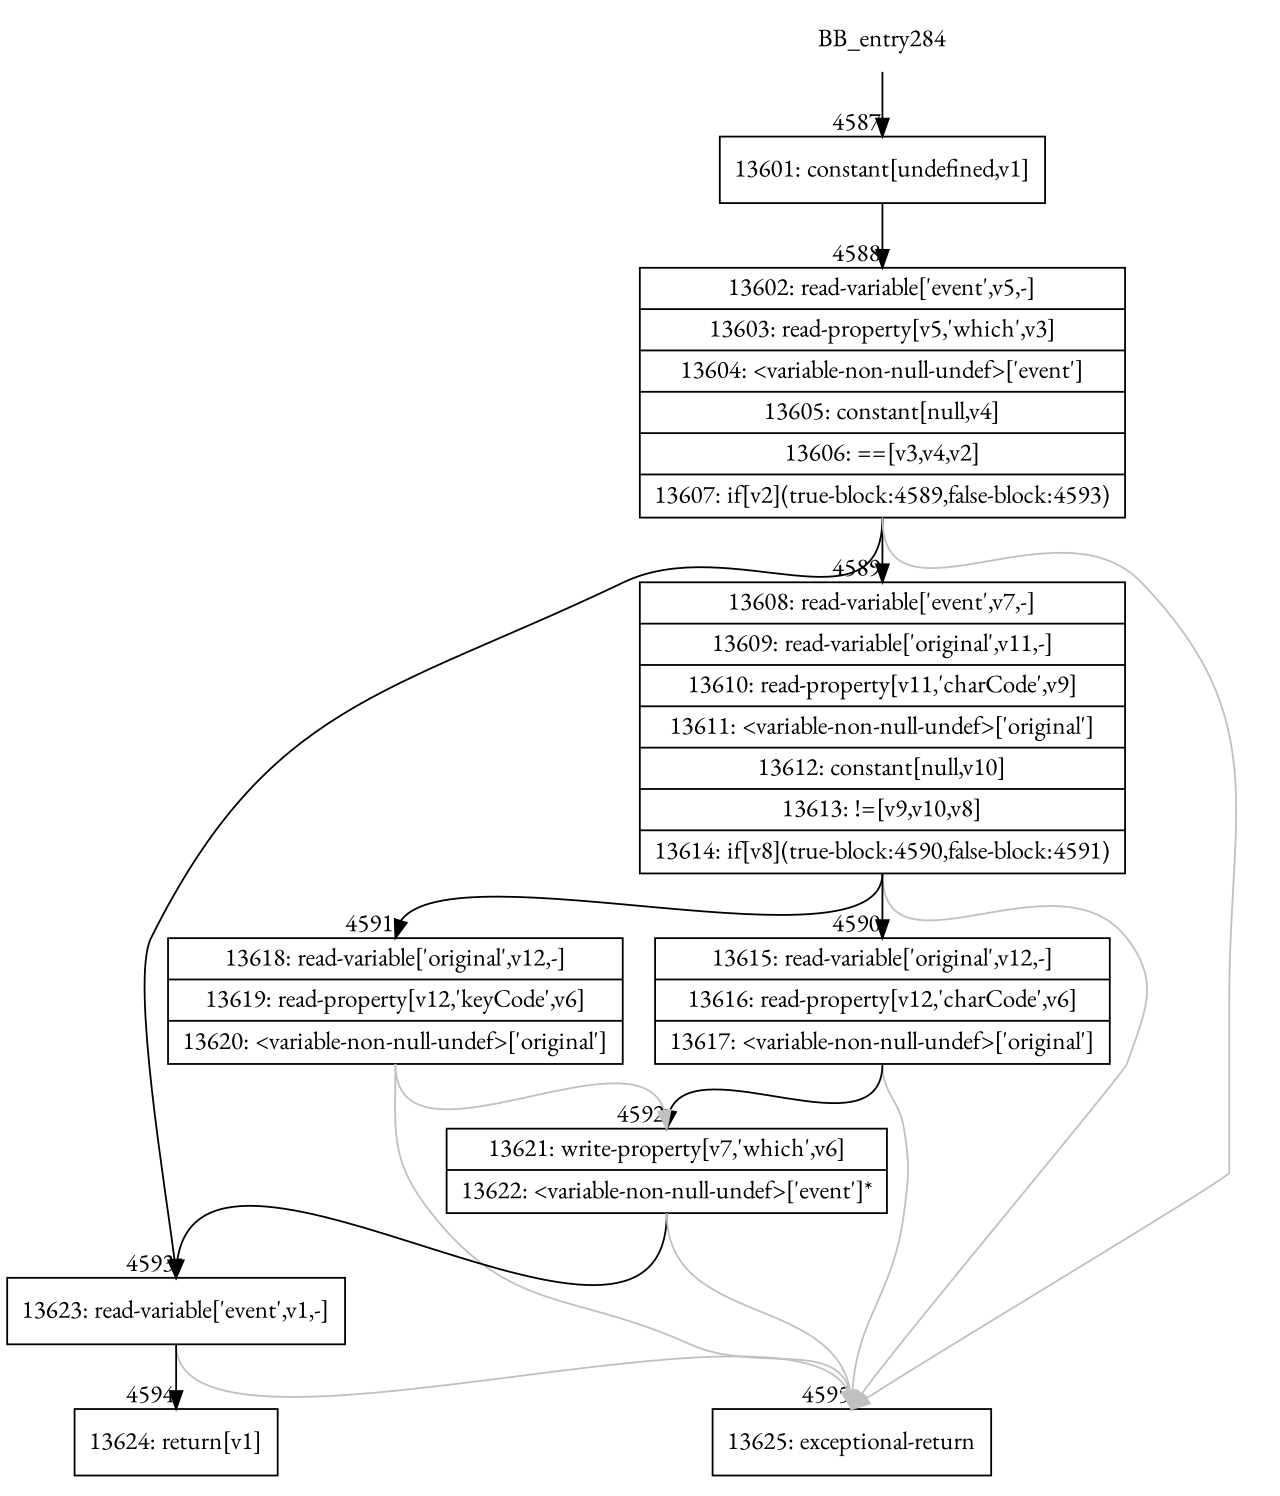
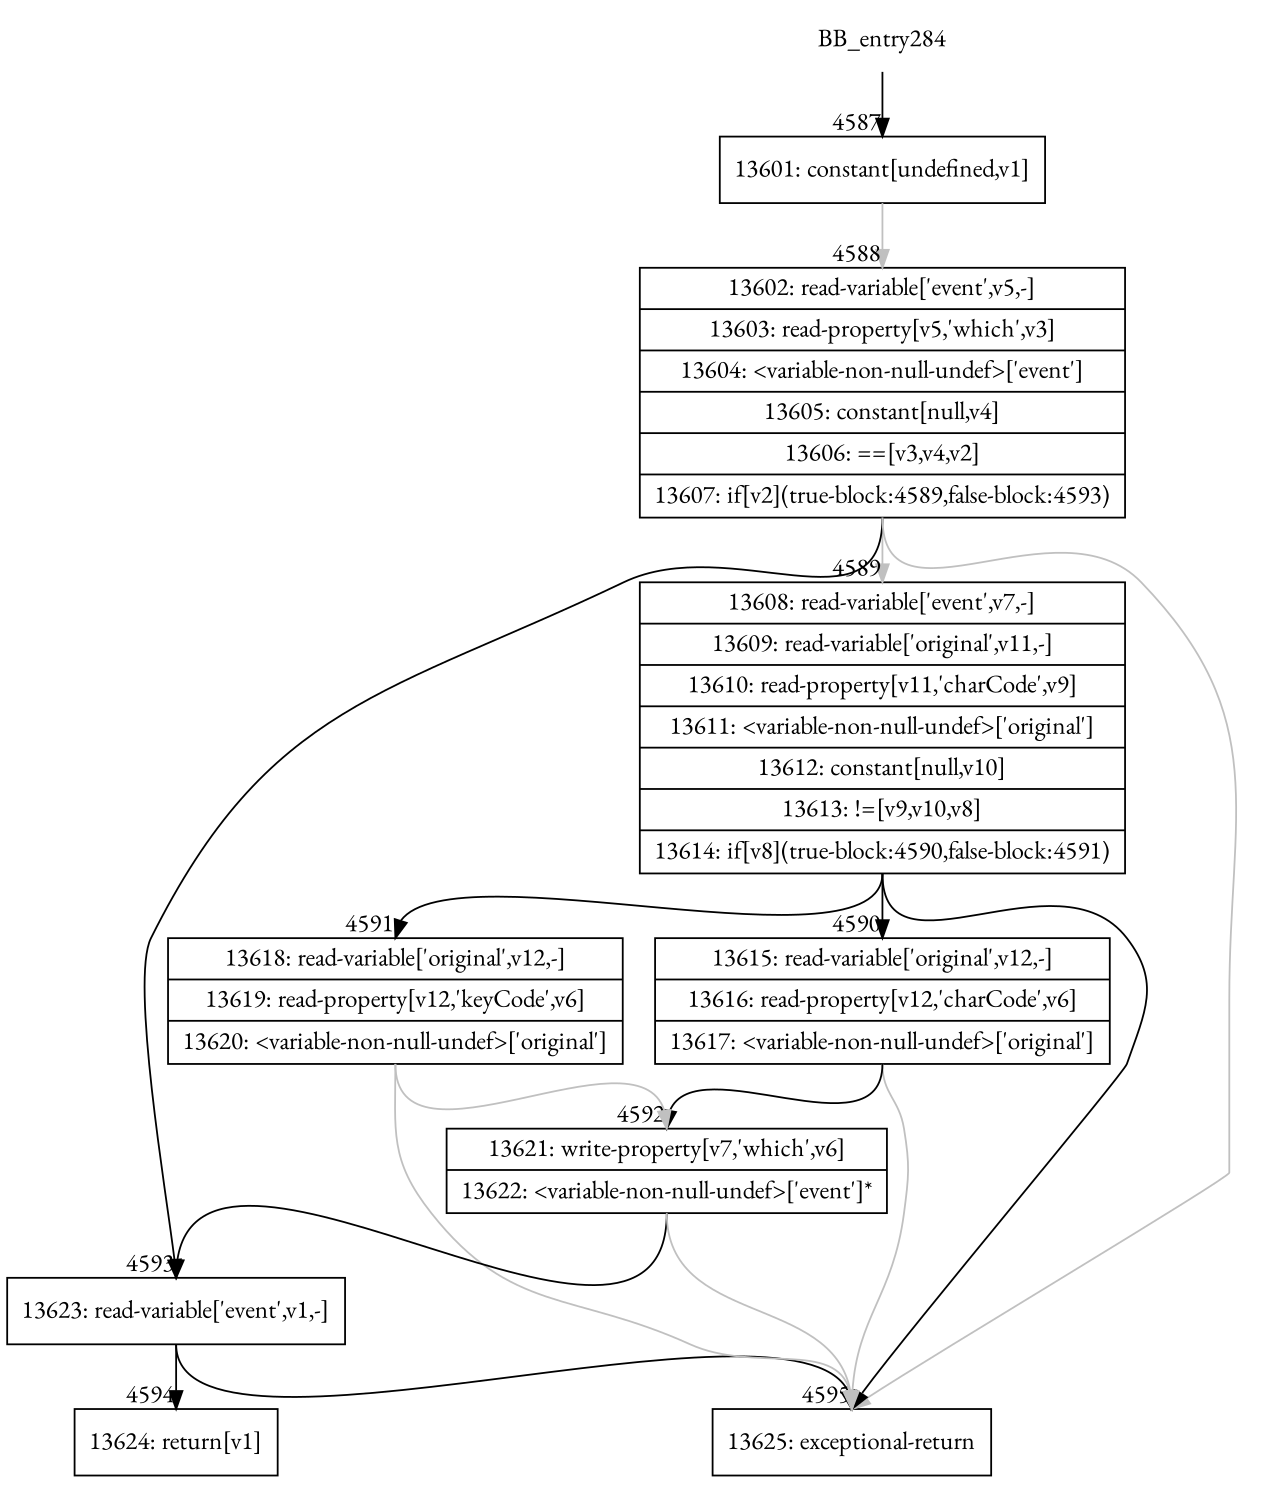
edge "13601: constant[undefined,v1]" -> "13602: read-variable['event',v5,-]": color black -> gray
edge "13602: read-variable['event',v5,-]" -> "13608: read-variable['event',v7,-]": color black -> gray
edge "13608: read-variable['event',v7,-]" -> "13625: exceptional-return": color gray -> black
edge "13623: read-variable['event',v1,-]" -> "13625: exceptional-return": color gray -> black
